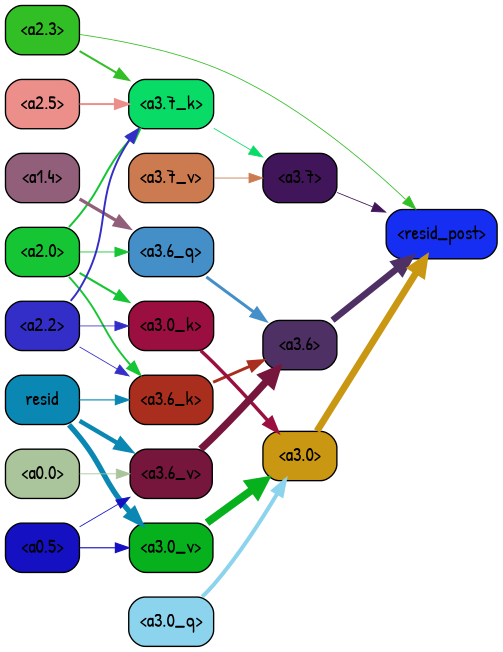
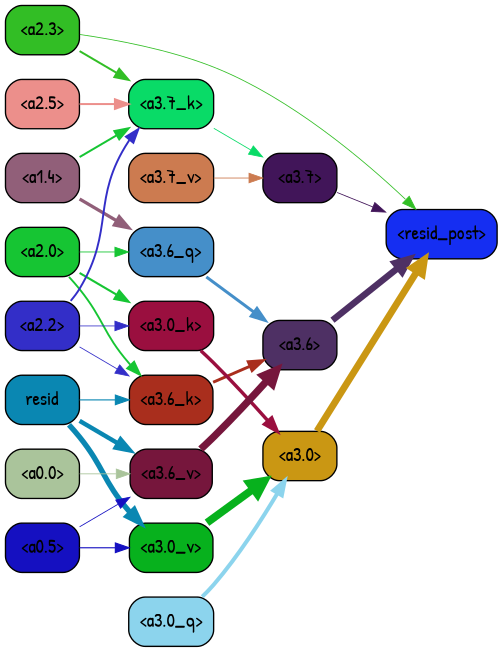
edge "<a2.0>" -> "<a3.7_k>": now "<a1.4>" -> "<a3.7_k>"
